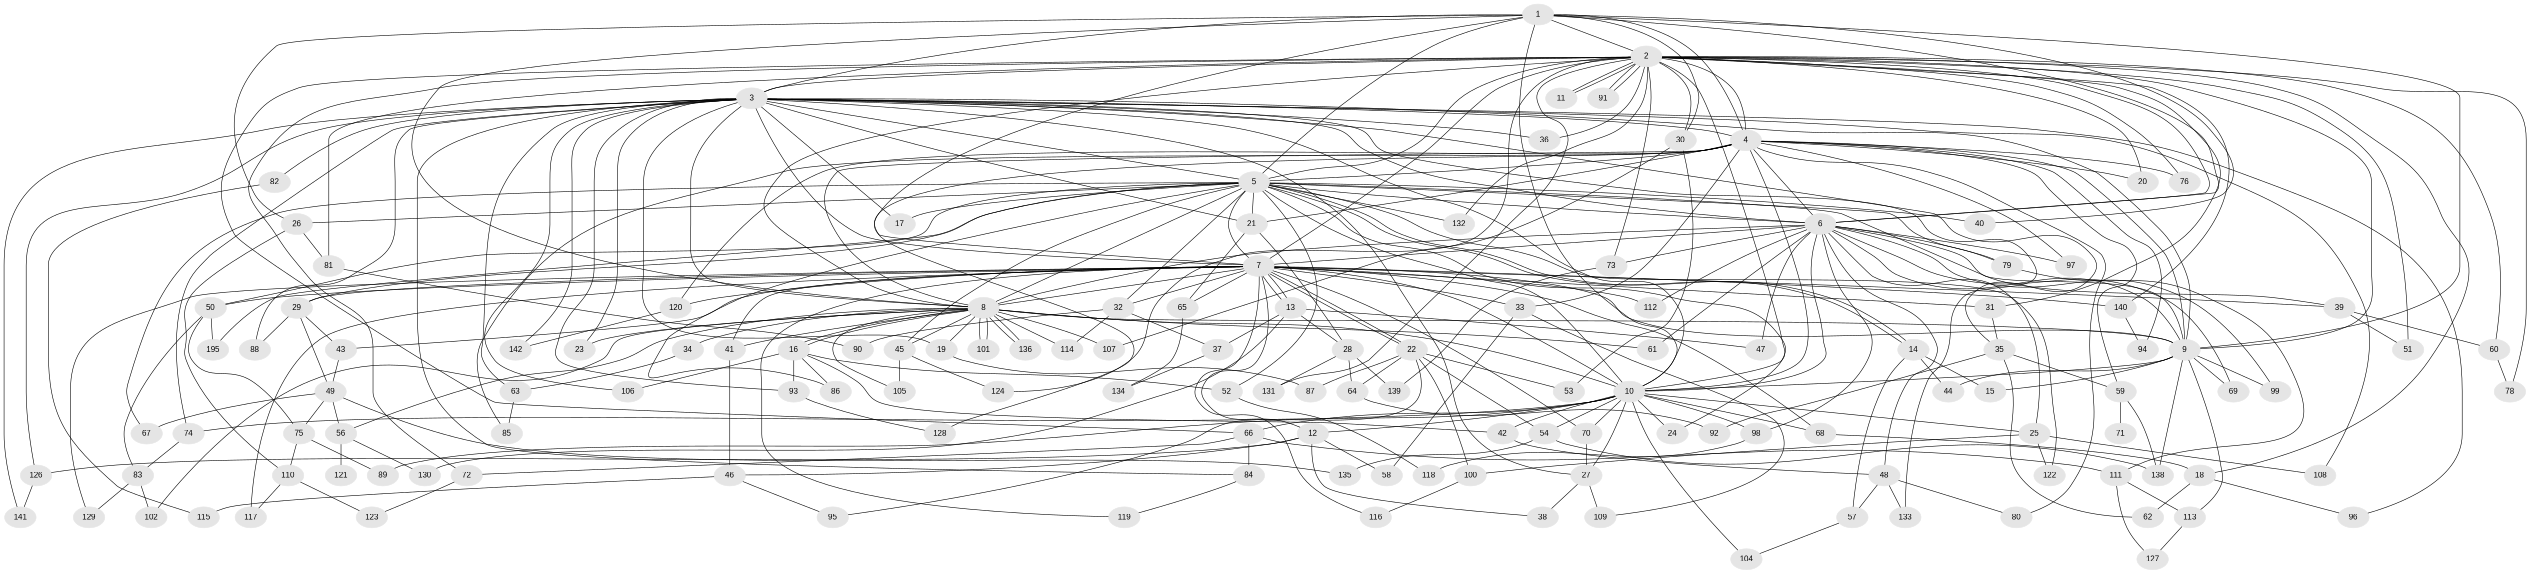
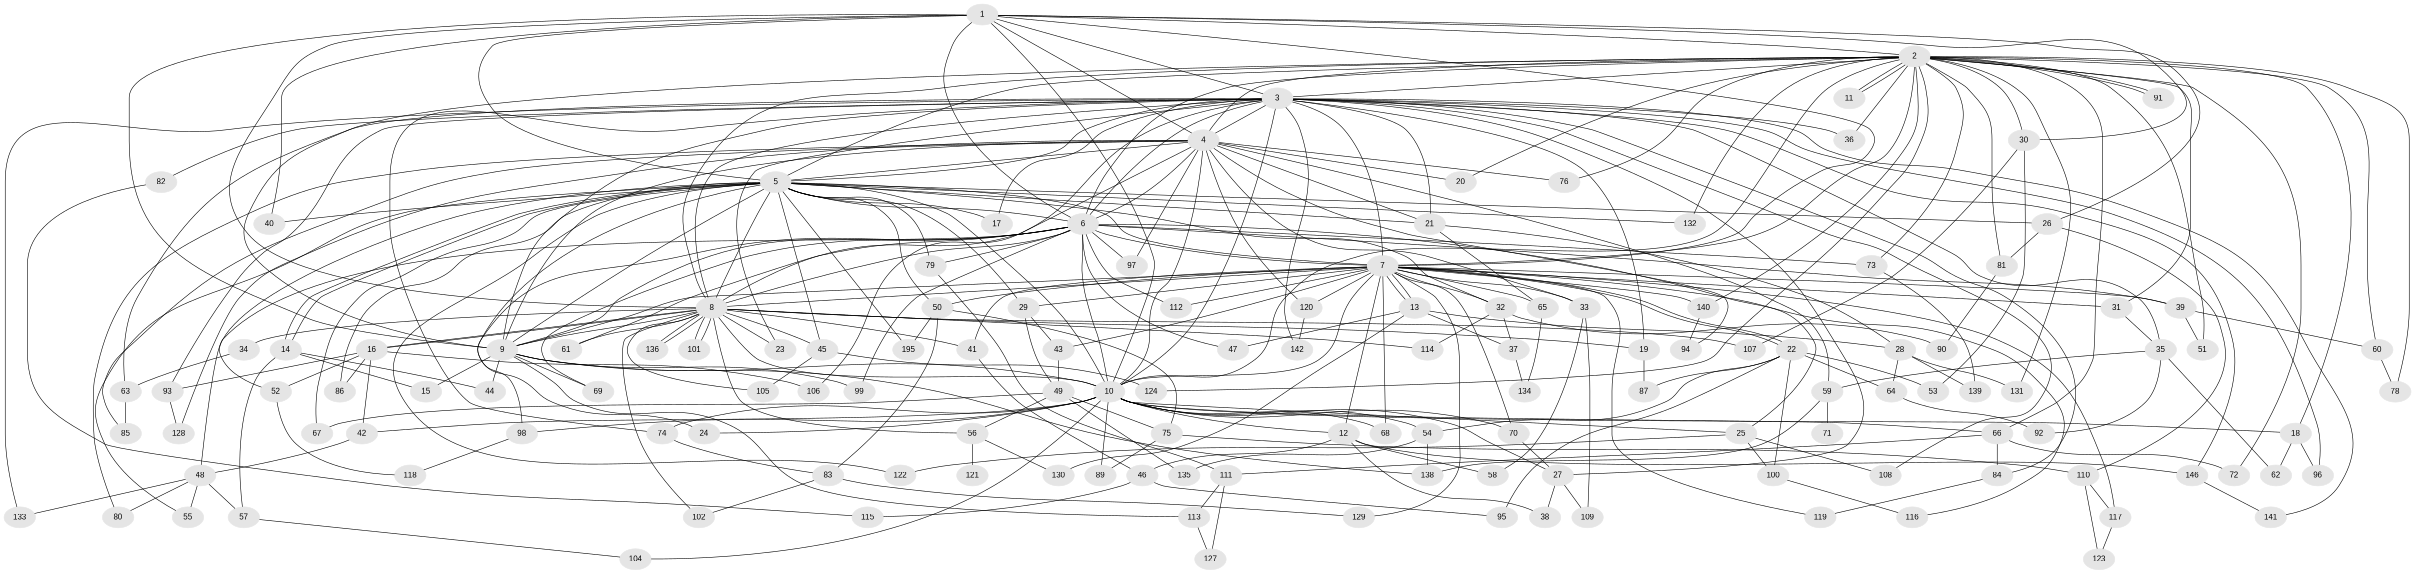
node "88": removed
edge "68" -- "18": now "10" -- "18"
node "126": label "126" -> "146"
edge "72" -- "123": now "117" -- "123"
node "55": added
